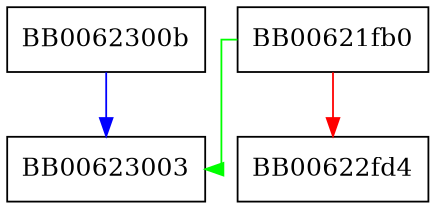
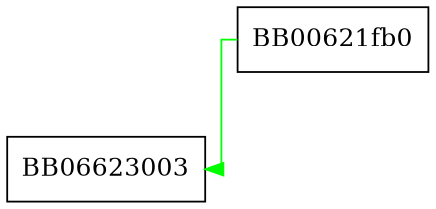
node "BB0062300b": removed
node "BB00623003": label "BB00623003" -> "BB06623003"
node "BB00622fd4": removed
